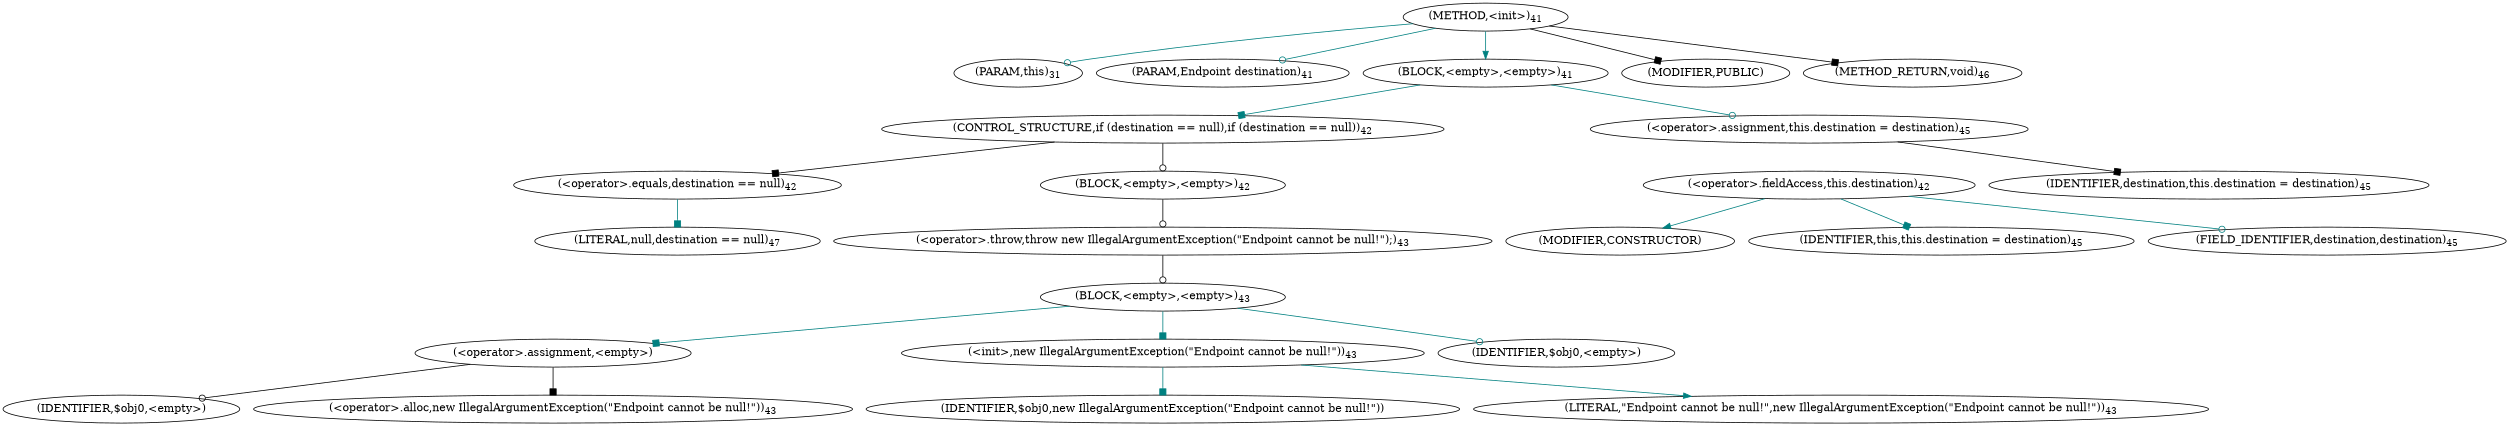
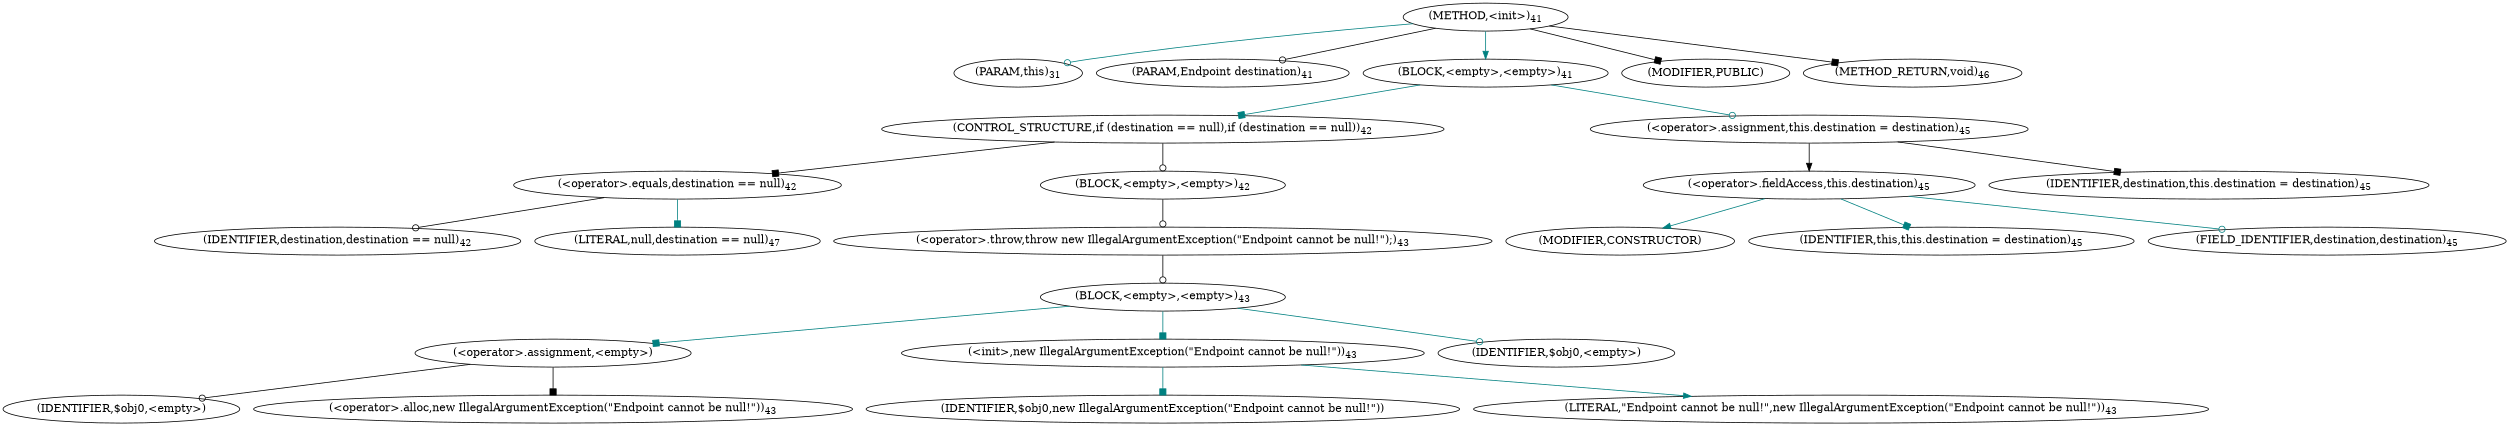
edge "(METHOD,<init>)" -> "(PARAM,Endpoint destination)": color teal -> black
edge "(<operator>.assignment,this.destination = destination)" -> "(<operator>.fieldAccess,this.destination)": added
node "(<operator>.fieldAccess,this.destination)": text "42" -> "45"
node "(IDENTIFIER,destination,destination == null)": added
